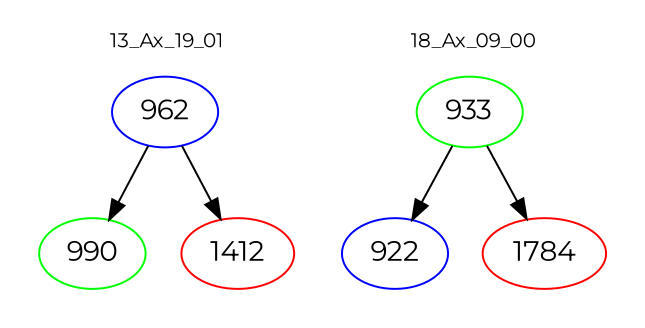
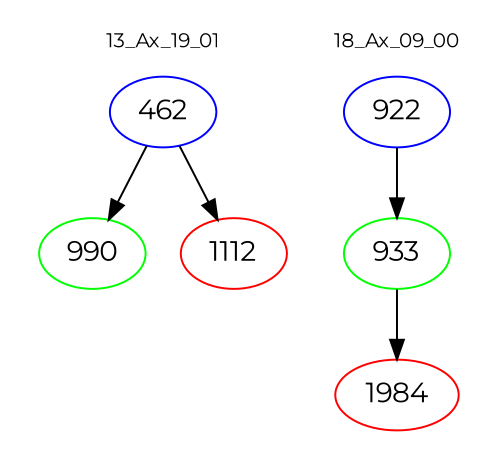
node "962": label "962" -> "462"
edge "933" -> "922": reversed
node "1412": label "1412" -> "1112"
node "1784": label "1784" -> "1984"
